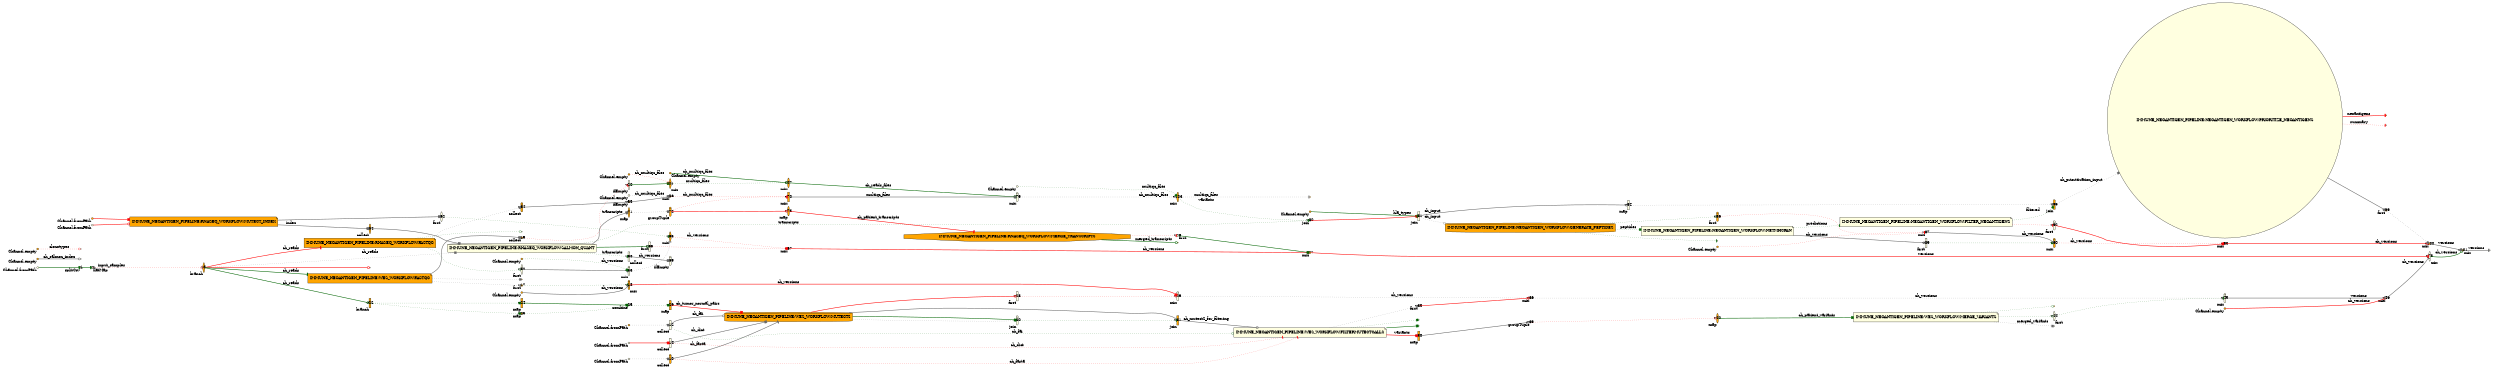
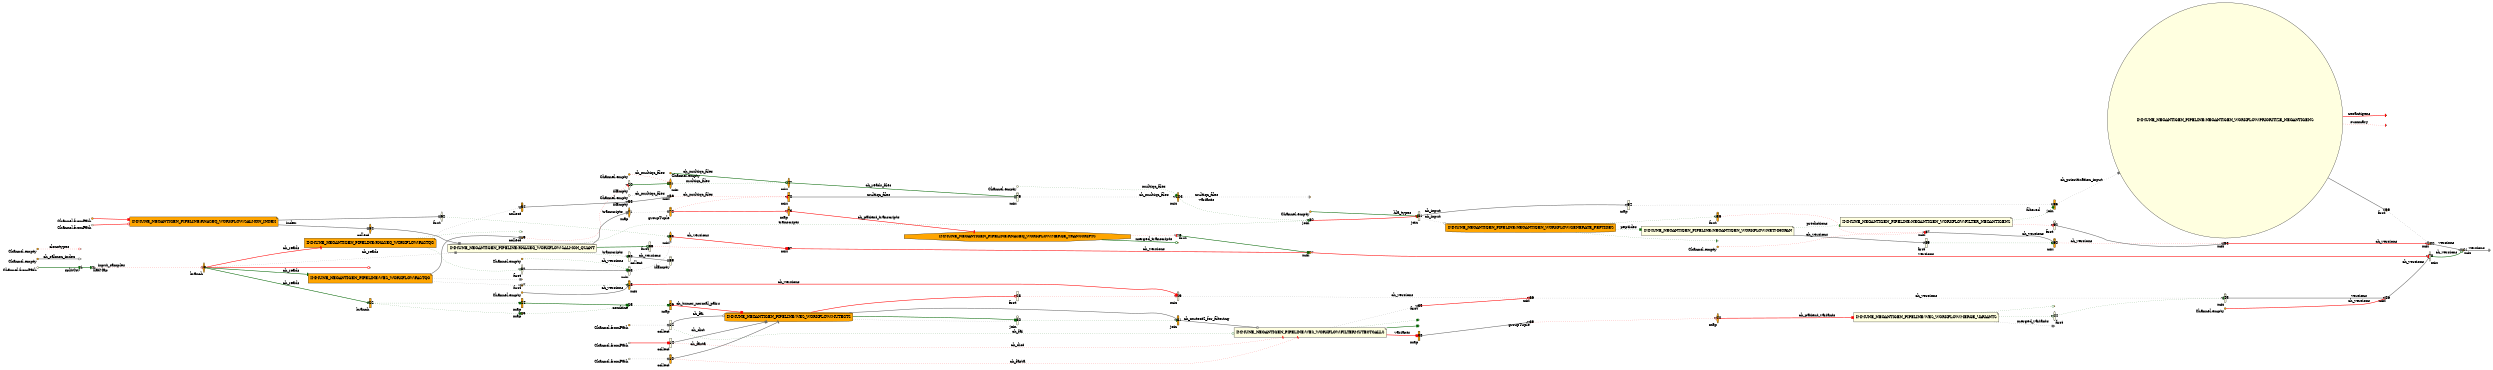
node "IMMUNE_NEOANTIGEN_PIPELINE:RNASEQ_WORKFLOW:MUTECT_INDEX": label "IMMUNE_NEOANTIGEN_PIPELINE:RNASEQ_WORKFLOW:MUTECT_INDEX" -> "IMMUNE_NEOANTIGEN_PIPELINE:RNASEQ_WORKFLOW:SALMON_INDEX"
edge "v63 mix" -> "v67 mix": style dotted -> bold
edge "v92 first" -> "v93 mix": color red -> gray40
edge "v40 map" -> "IMMUNE_NEOANTIGEN_PIPELINE:WES_WORKFLOW:MERGE_VARIANTS": color darkgreen -> red
